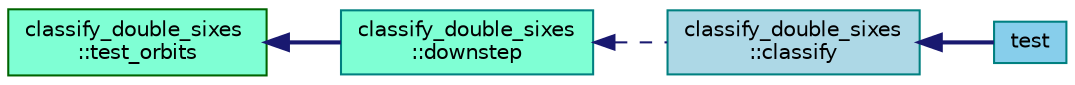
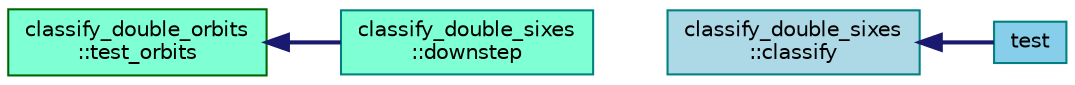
node "classify_double_sixes ::test_orbits": label "classify_double_sixes ::test_orbits" -> "classify_double_orbits ::test_orbits"
edge "classify_double_sixes ::classify" -> "classify_double_sixes ::downstep": removed
